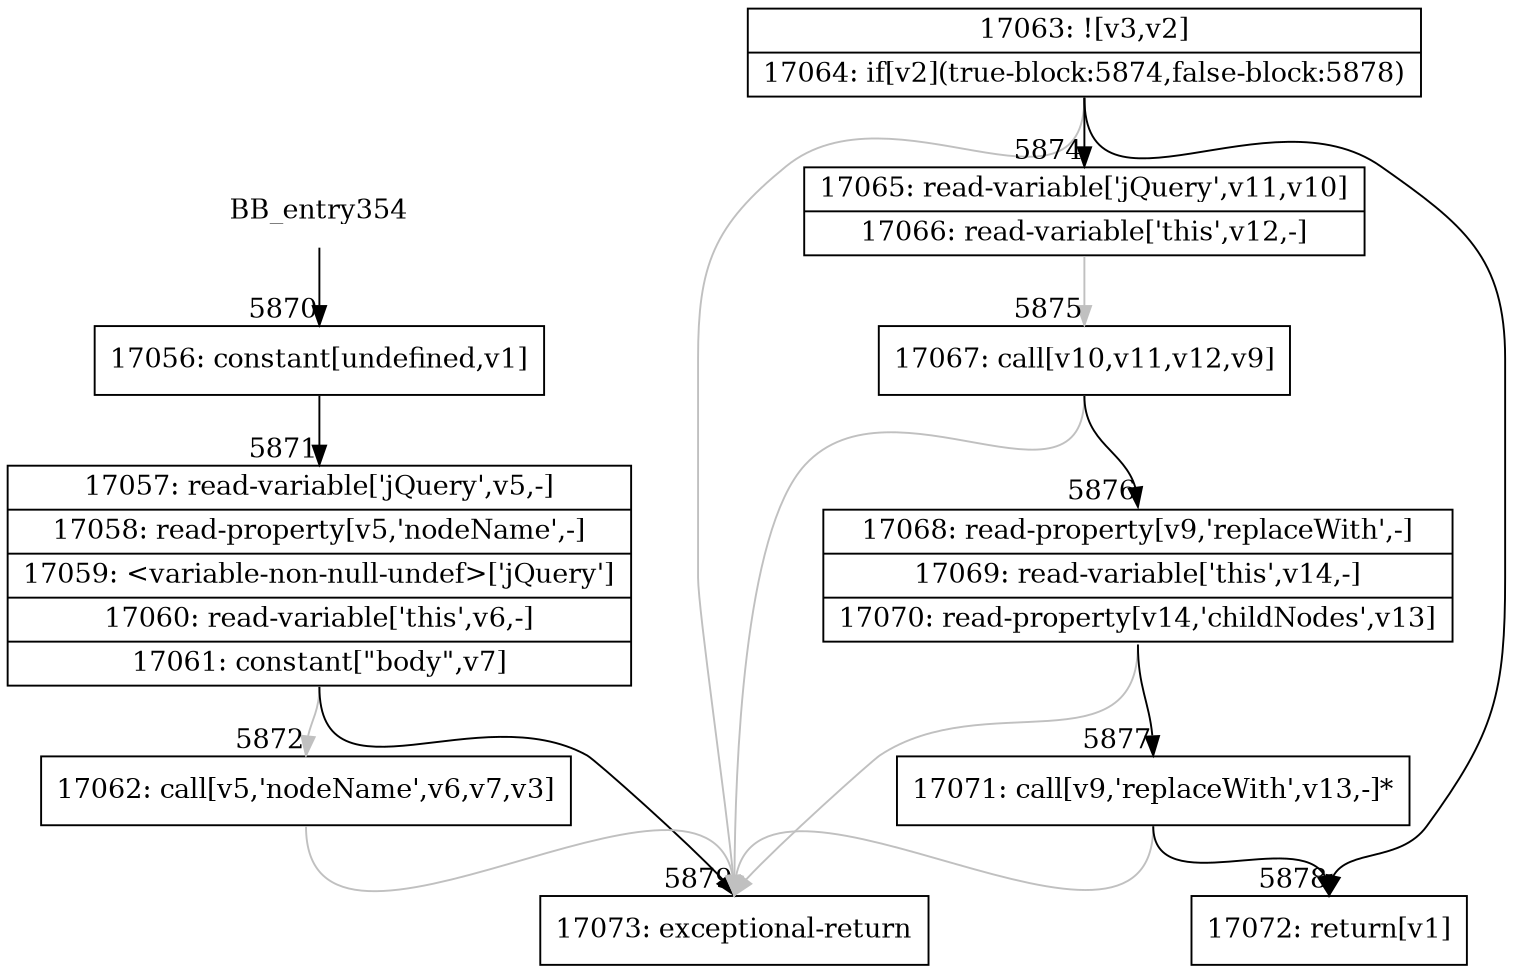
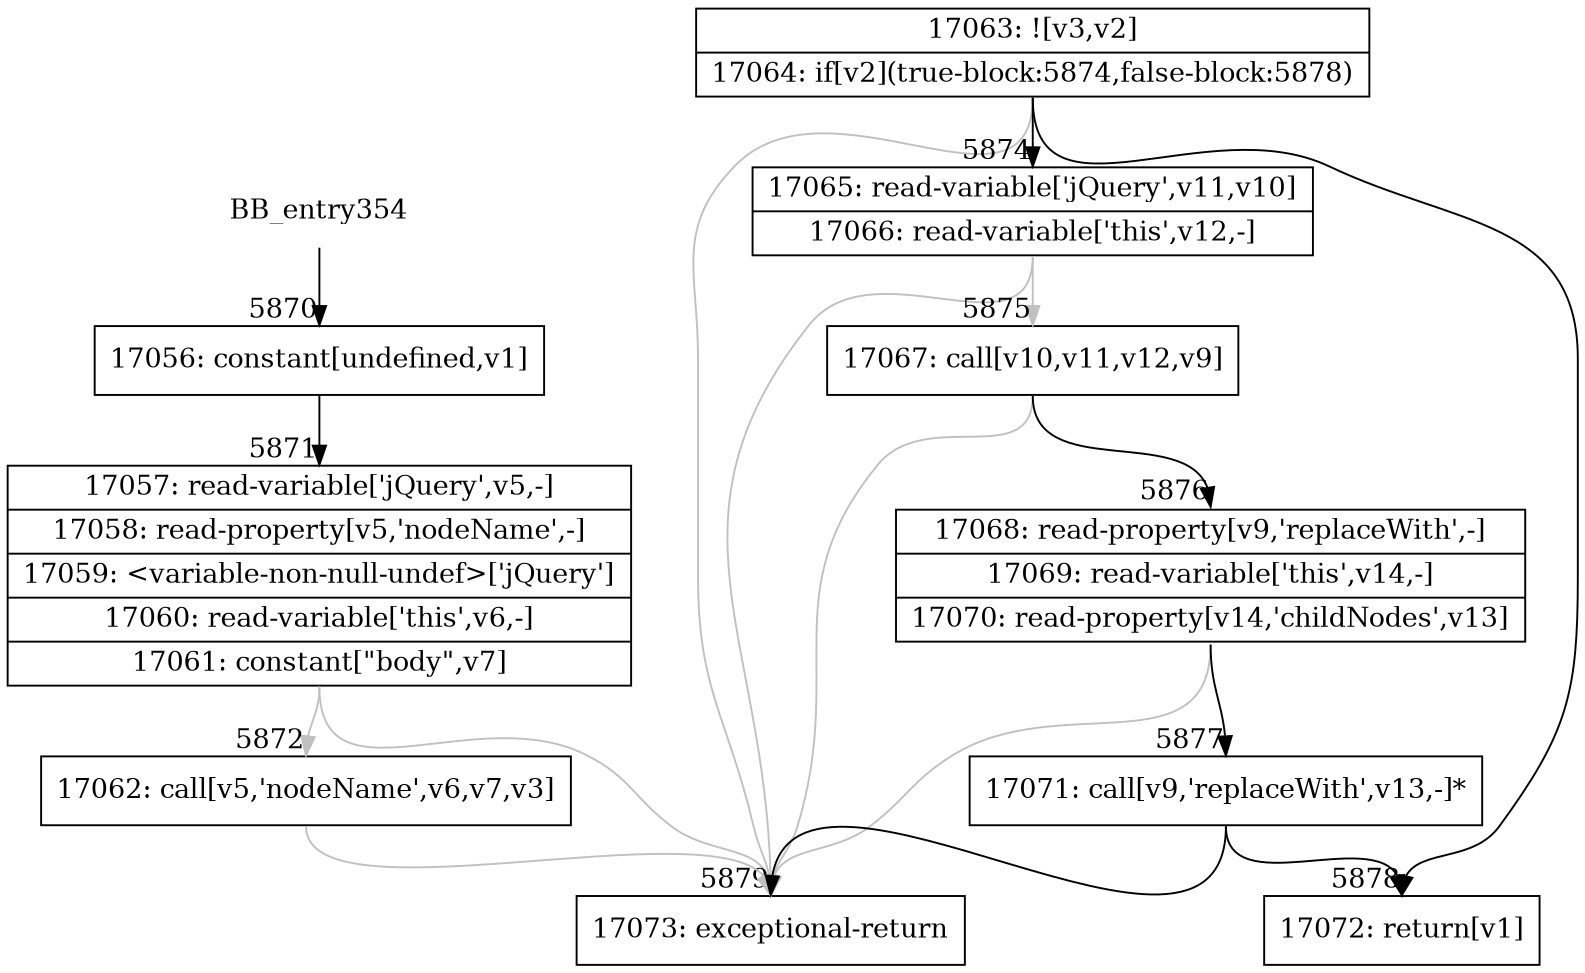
edge "17065: read-variable['jQuery',v11,v10]" -> "17073: exceptional-return": added
edge "17057: read-variable['jQuery',v5,-]" -> "17073: exceptional-return": color black -> gray
edge "17071: call[v9,'replaceWith',v13,-]*" -> "17073: exceptional-return": color gray -> black
